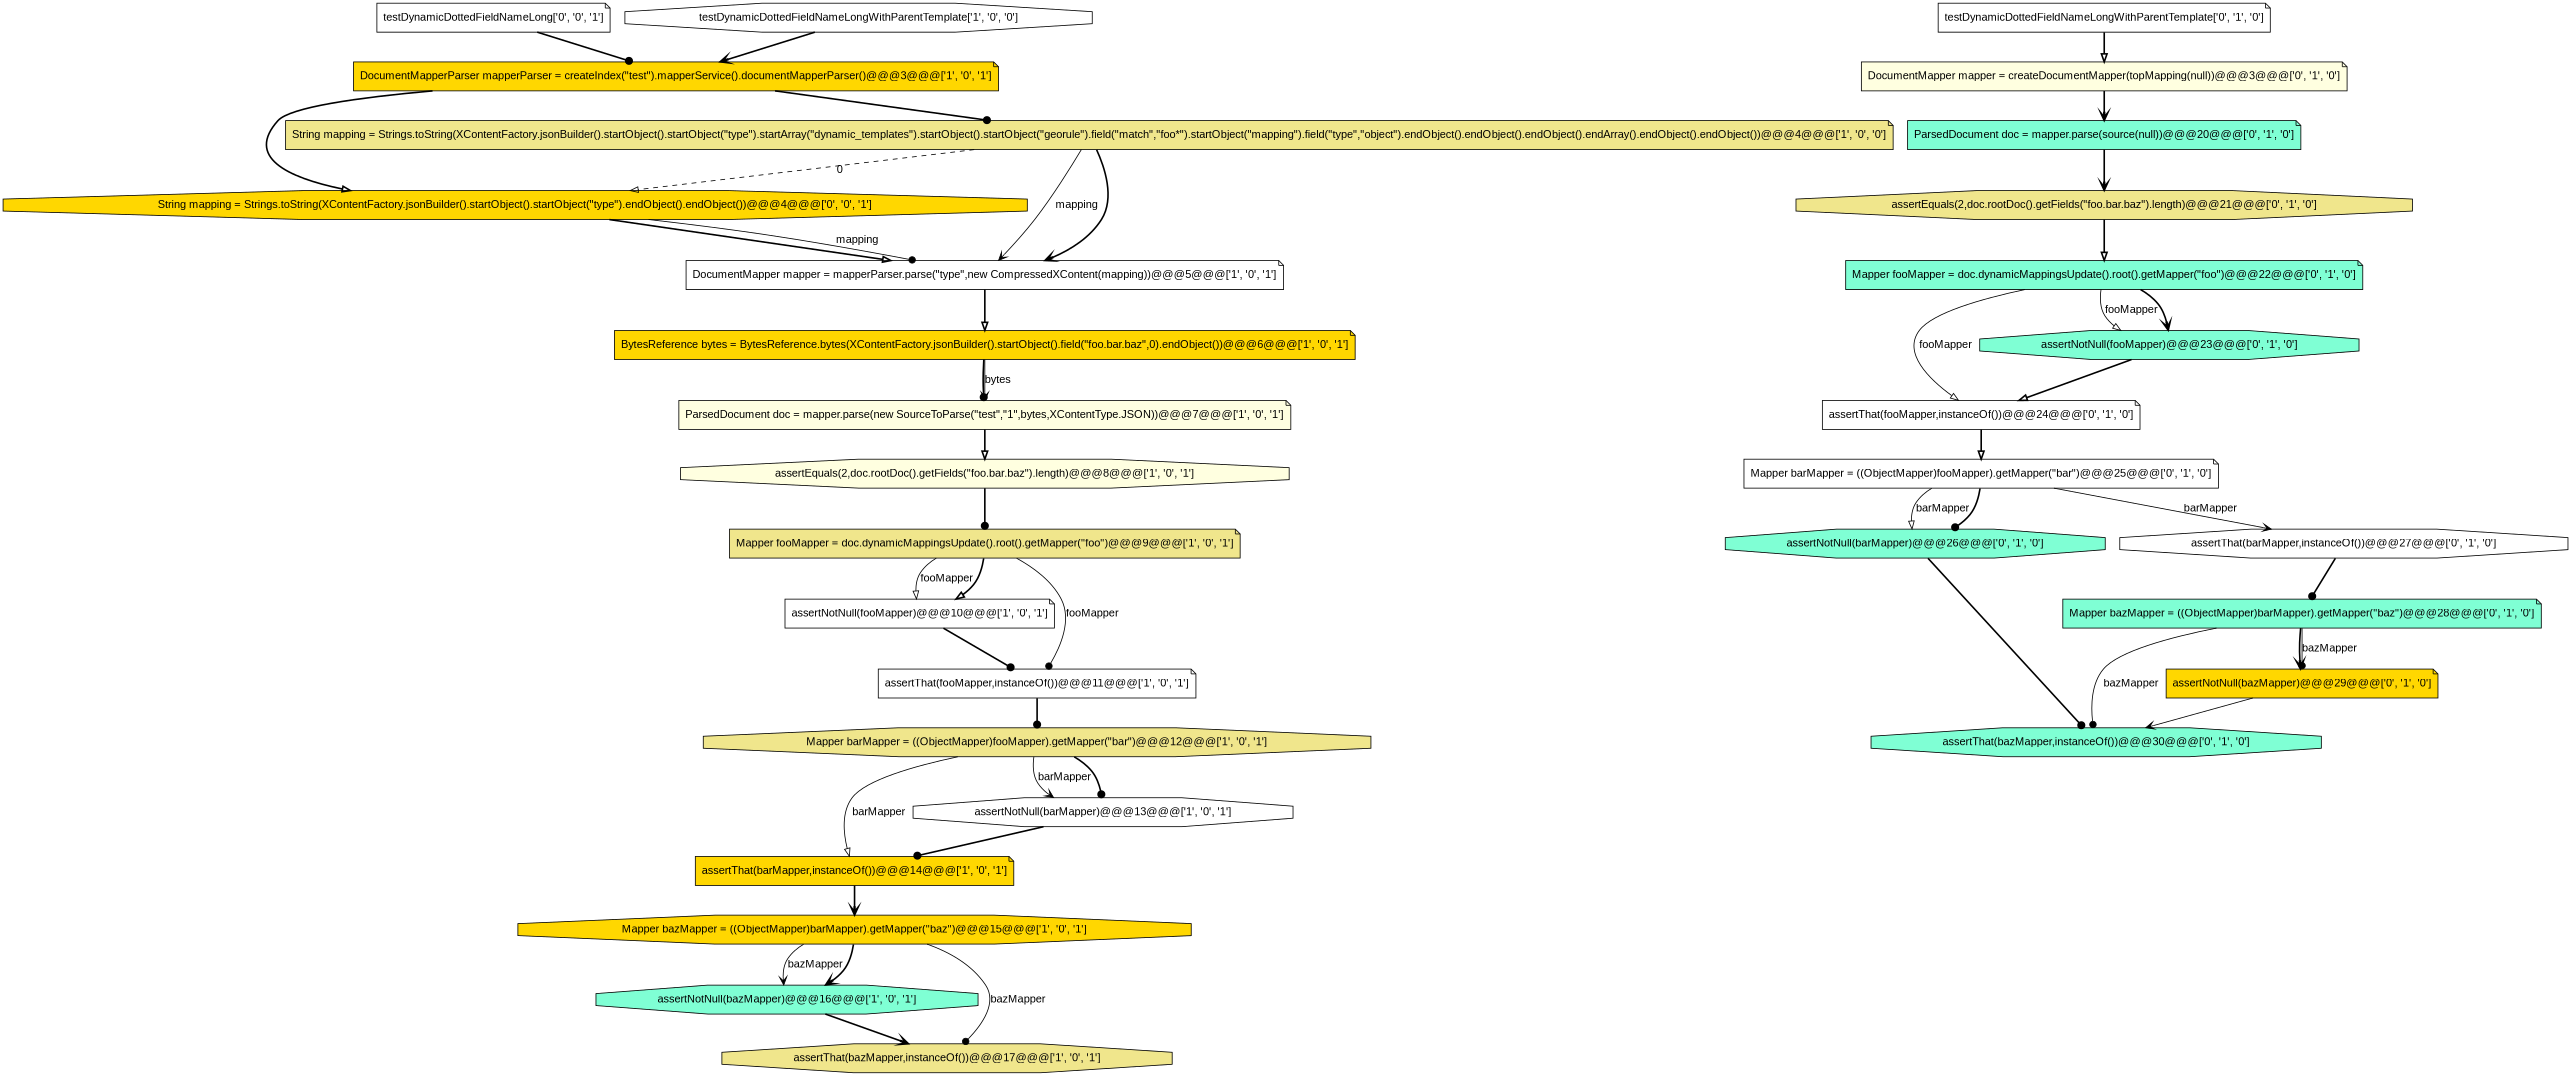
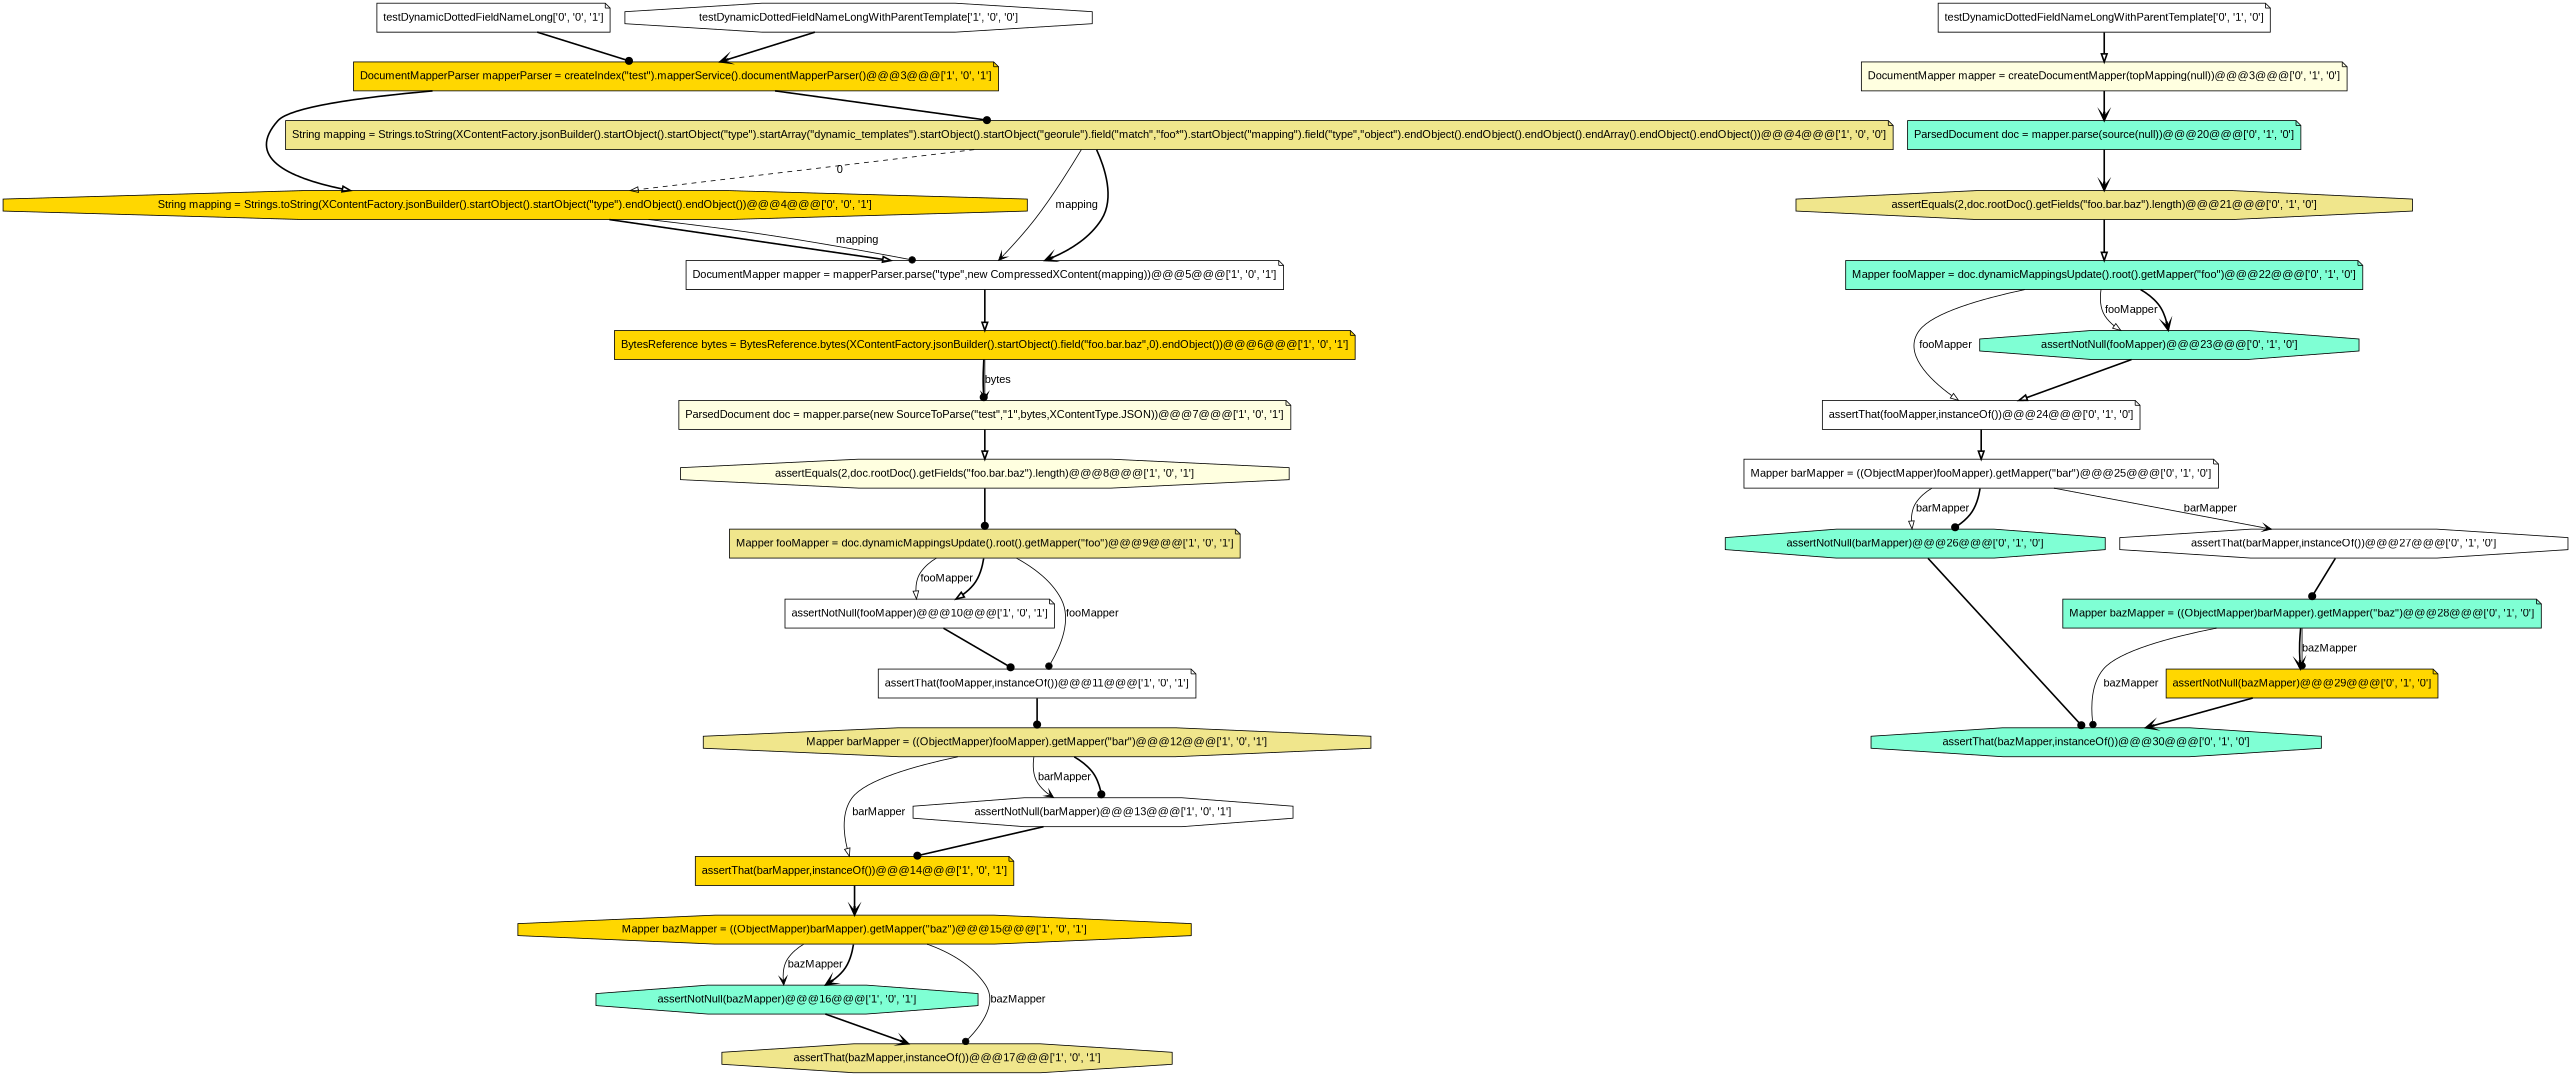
edge "assertNotNull(bazMapper)@@@29@@@['0', '1', '0']" -> "assertThat(bazMapper,instanceOf())@@@30@@@['0', '1', '0']": style solid -> bold
